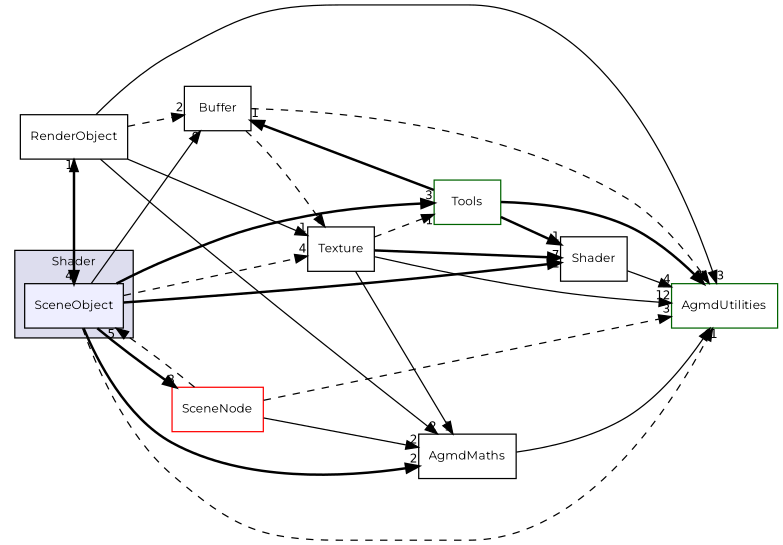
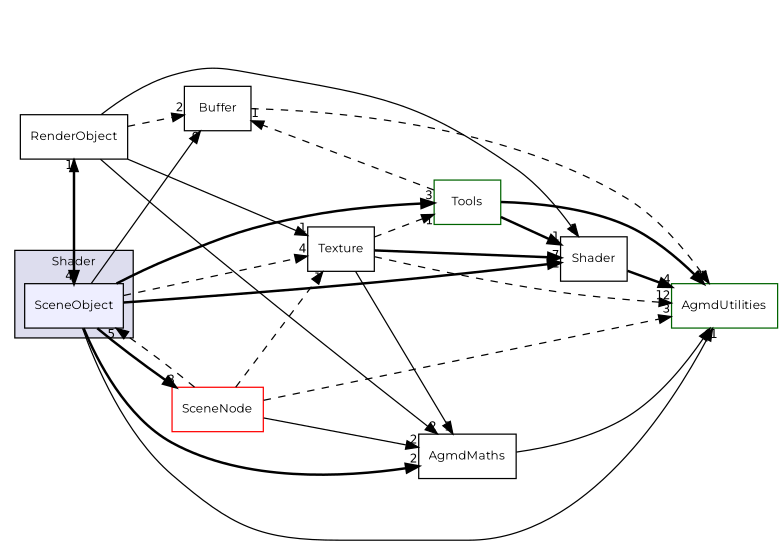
edge "RenderObject" -> "AgmdUtilities": now "RenderObject" -> "Shader"
edge "Tools" -> "Buffer": style bold -> dashed
edge "Buffer" -> "Texture": now "SceneNode" -> "Texture"
edge "Shader" -> "AgmdUtilities": style solid -> bold
edge "Texture" -> "AgmdUtilities": style solid -> dashed
edge "SceneObject" -> "AgmdUtilities": style dashed -> solid
